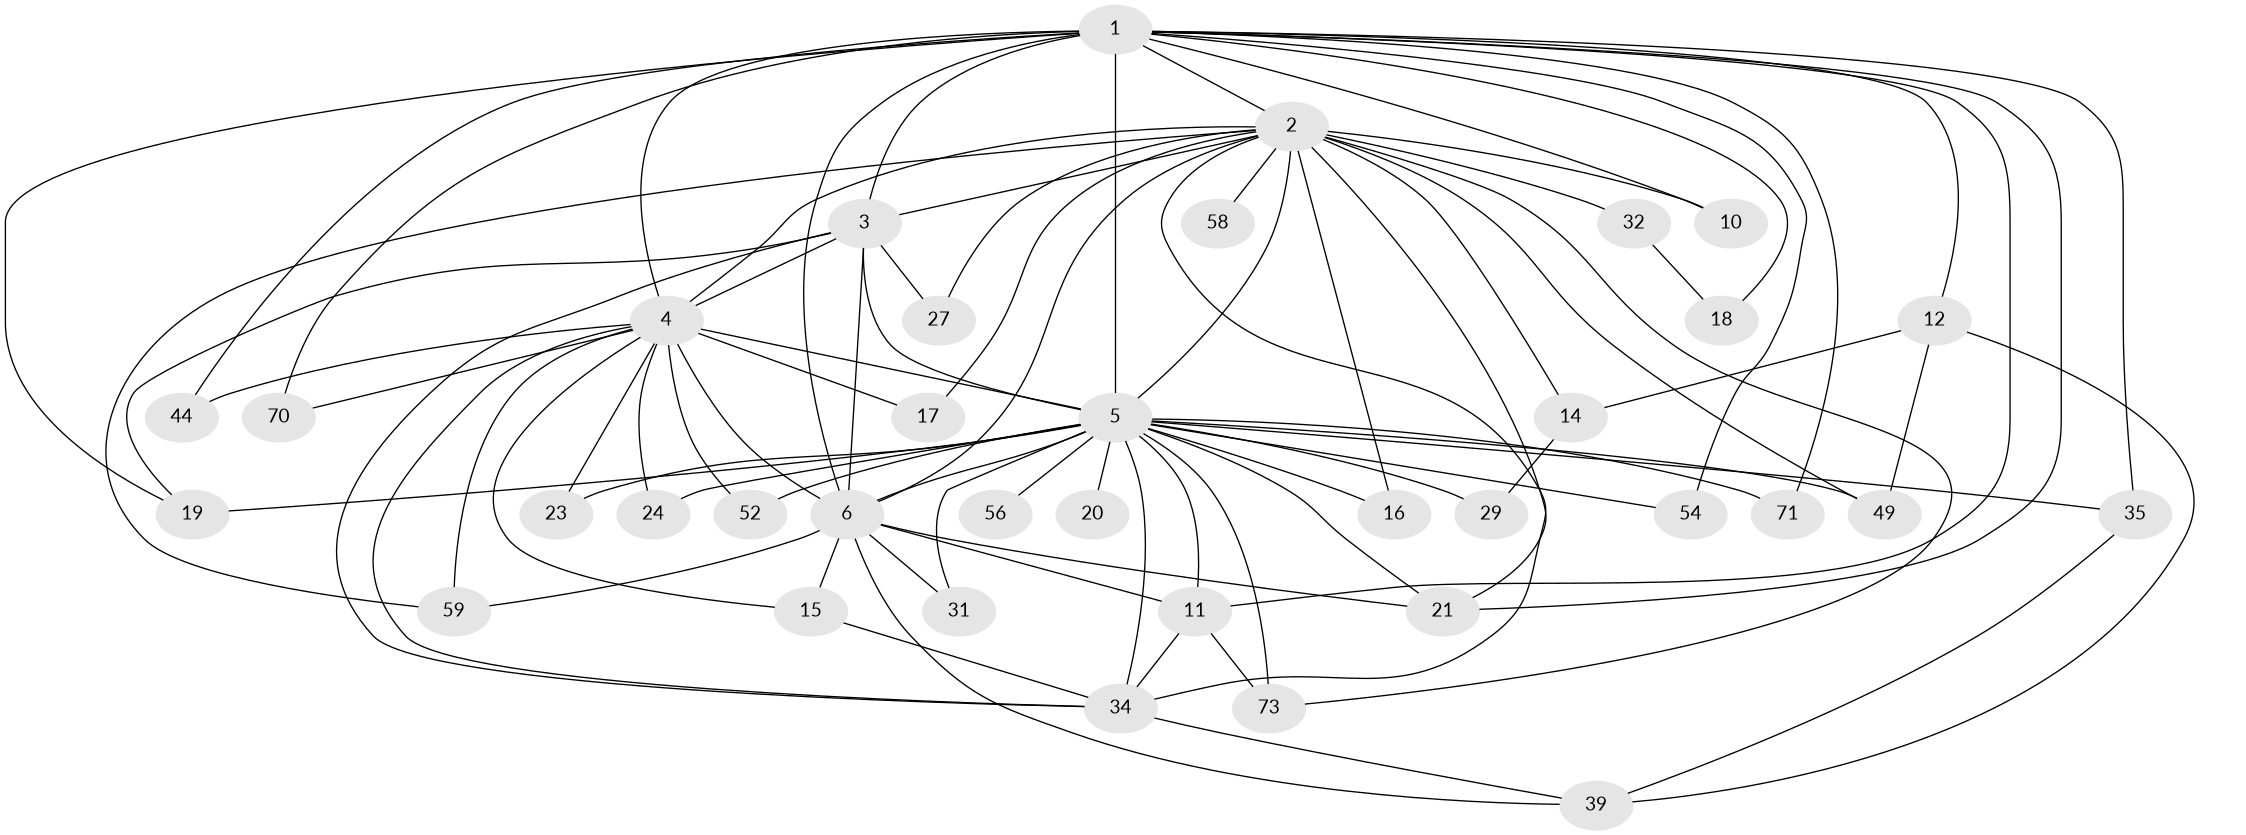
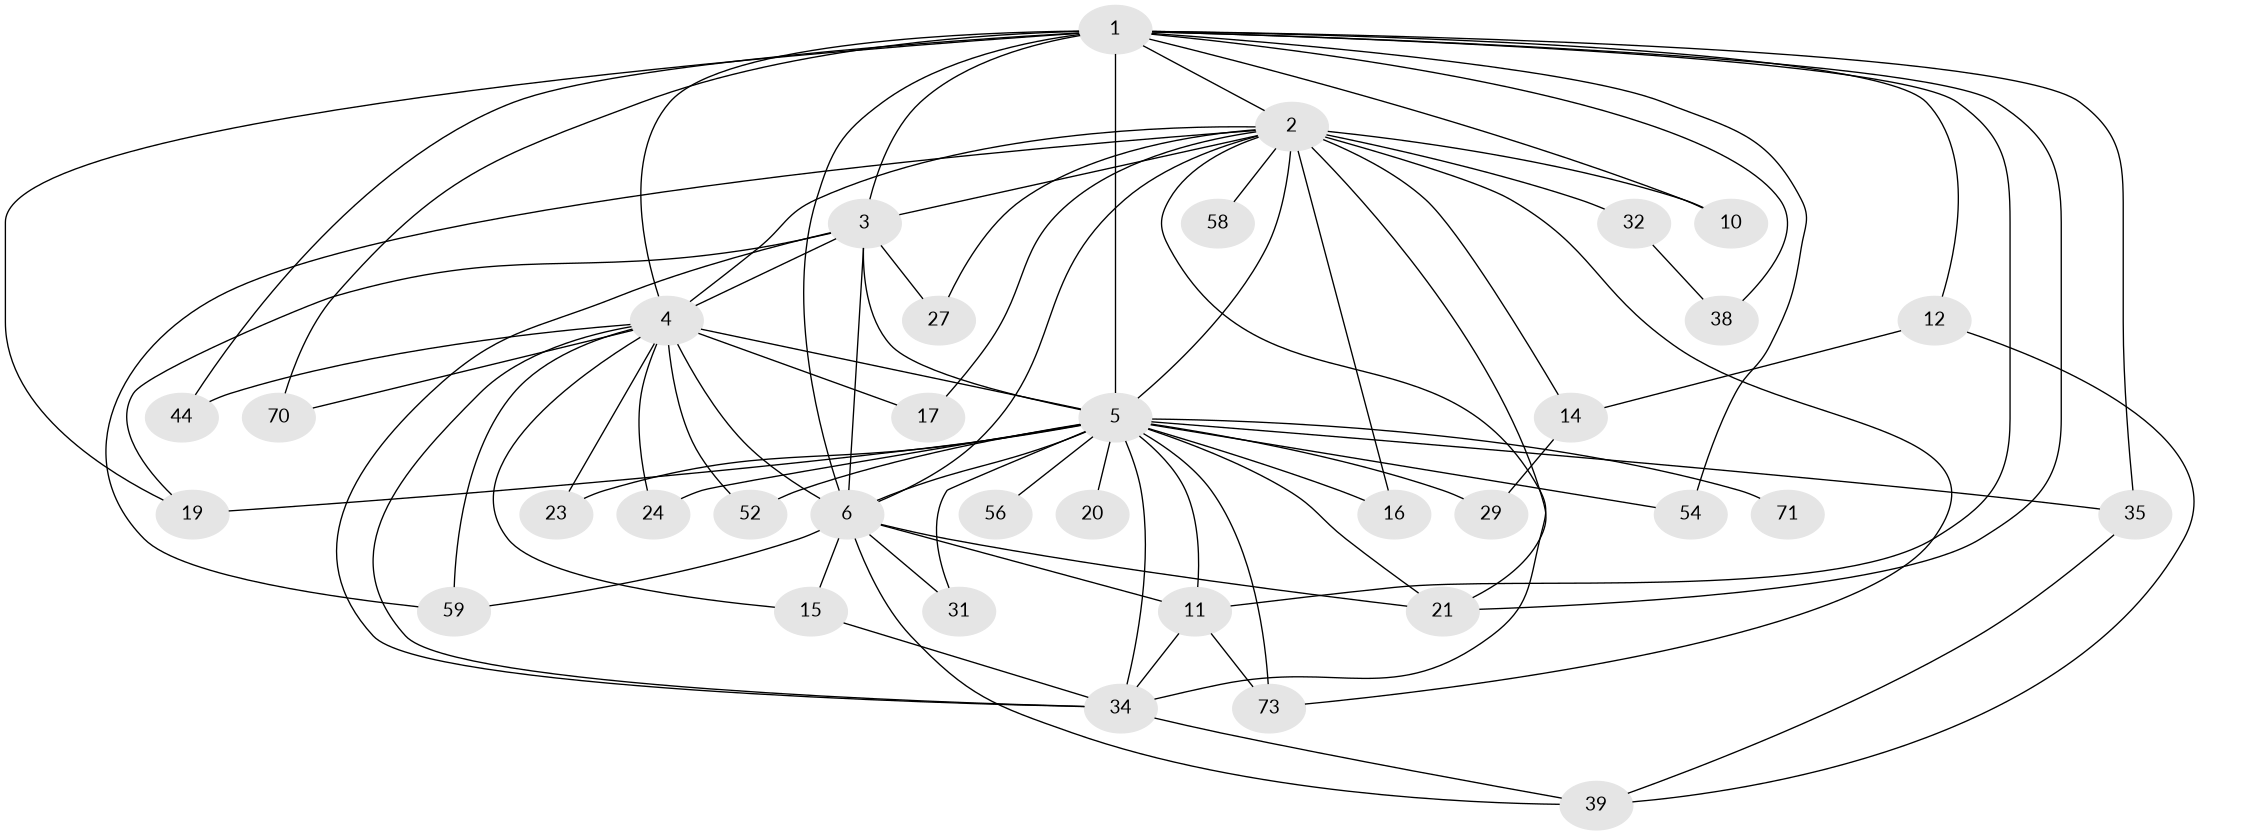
edge "1" -- "71": removed
node "18": label "18" -> "38"
node "49": removed
